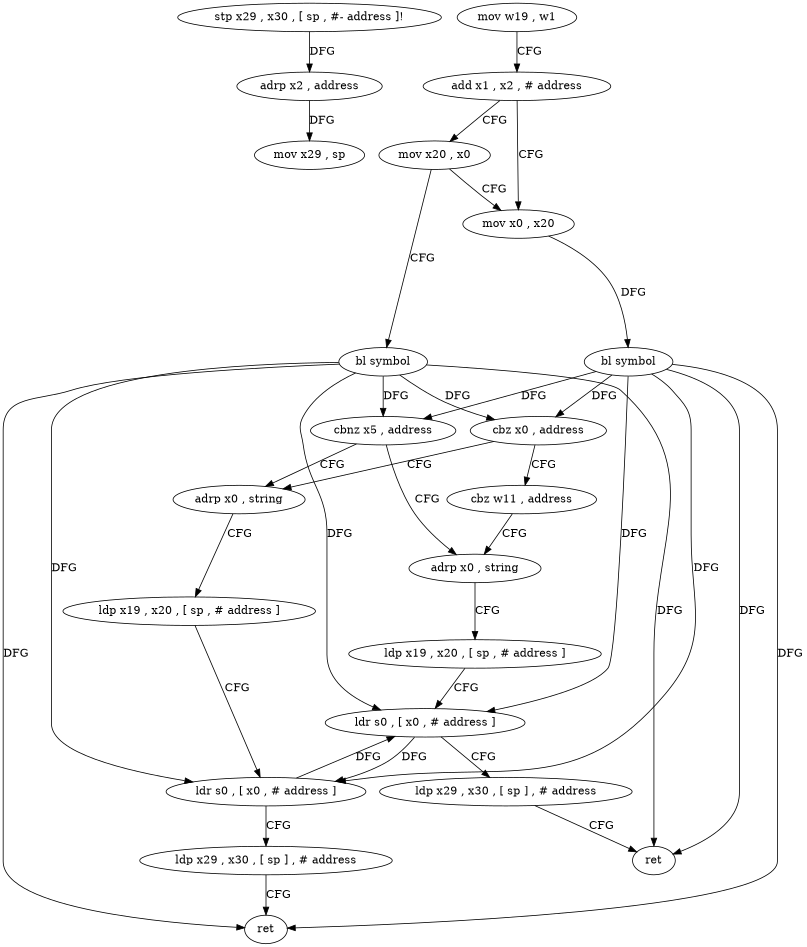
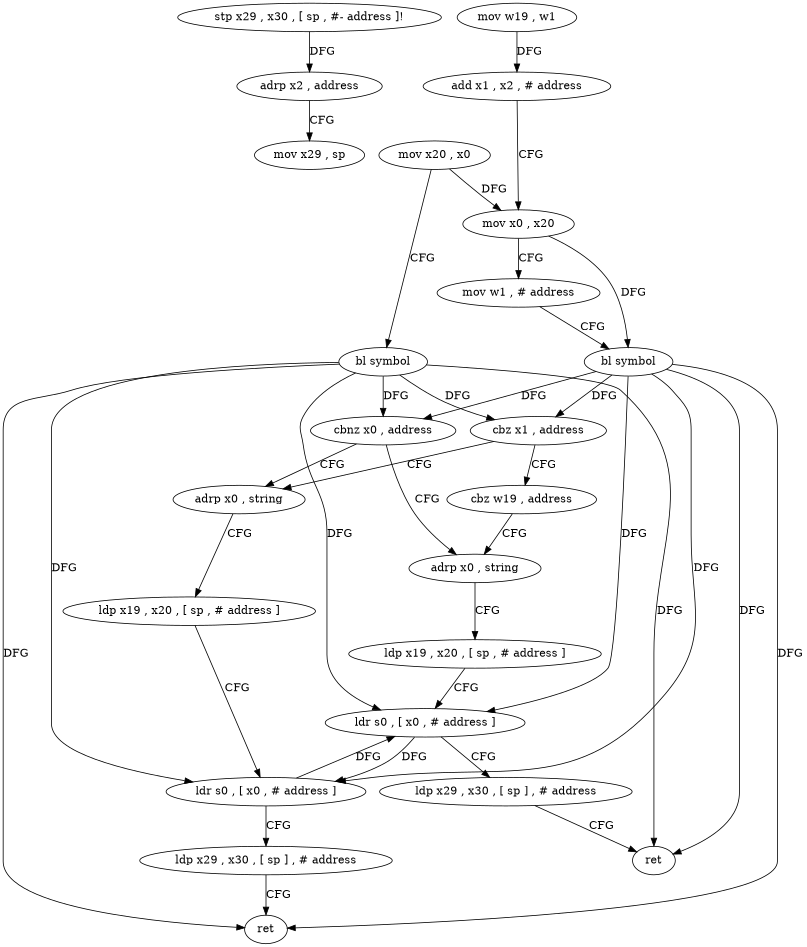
edge "mov w19 , w1" -> "add x1 , x2 , # address": label "CFG" -> "DFG"
edge "add x1 , x2 , # address" -> "mov x20 , x0": removed, label "CFG"
edge "adrp x2 , address" -> "mov x29 , sp": label "DFG" -> "CFG"
edge "mov x20 , x0" -> "mov x0 , x20": label "CFG" -> "DFG"
node "mov w1 , # address": added
node "cbnz x5 , address": label "cbnz x5 , address" -> "cbnz x0 , address"
node "cbz x0 , address": label "cbz x0 , address" -> "cbz x1 , address"
node "cbz w11 , address": label "cbz w11 , address" -> "cbz w19 , address"
